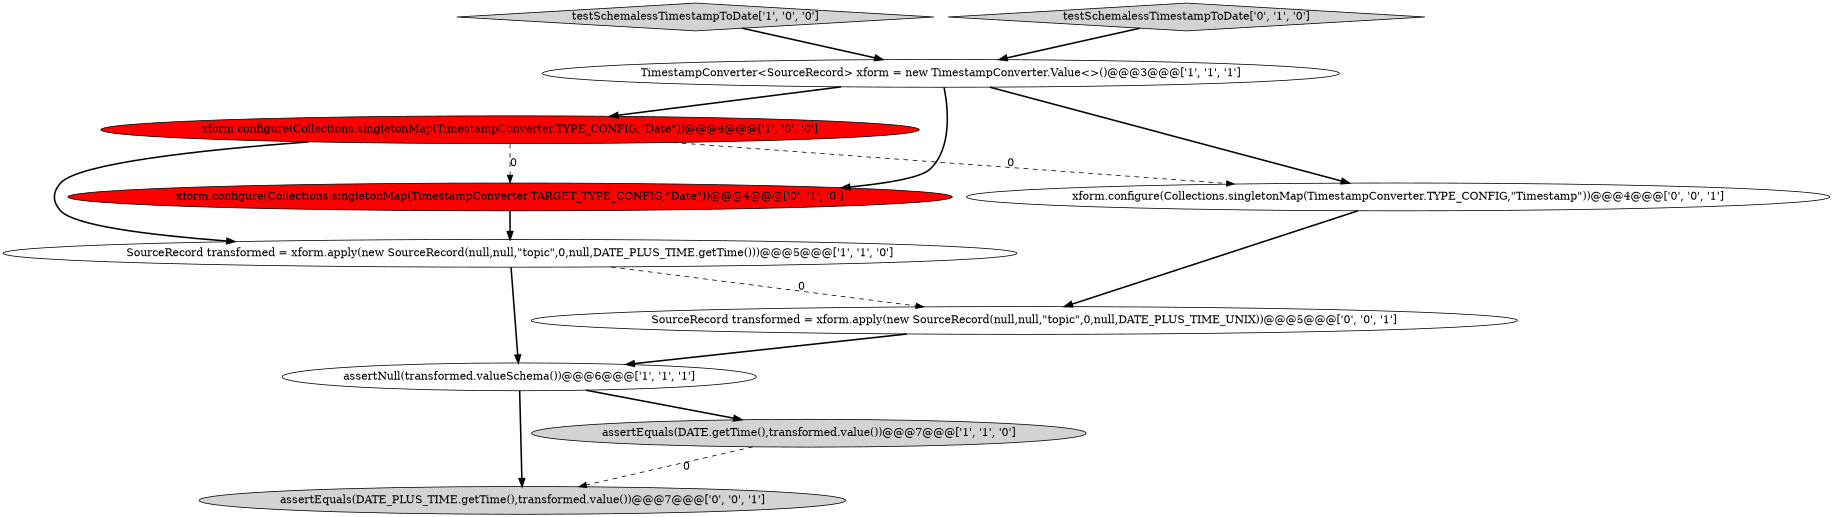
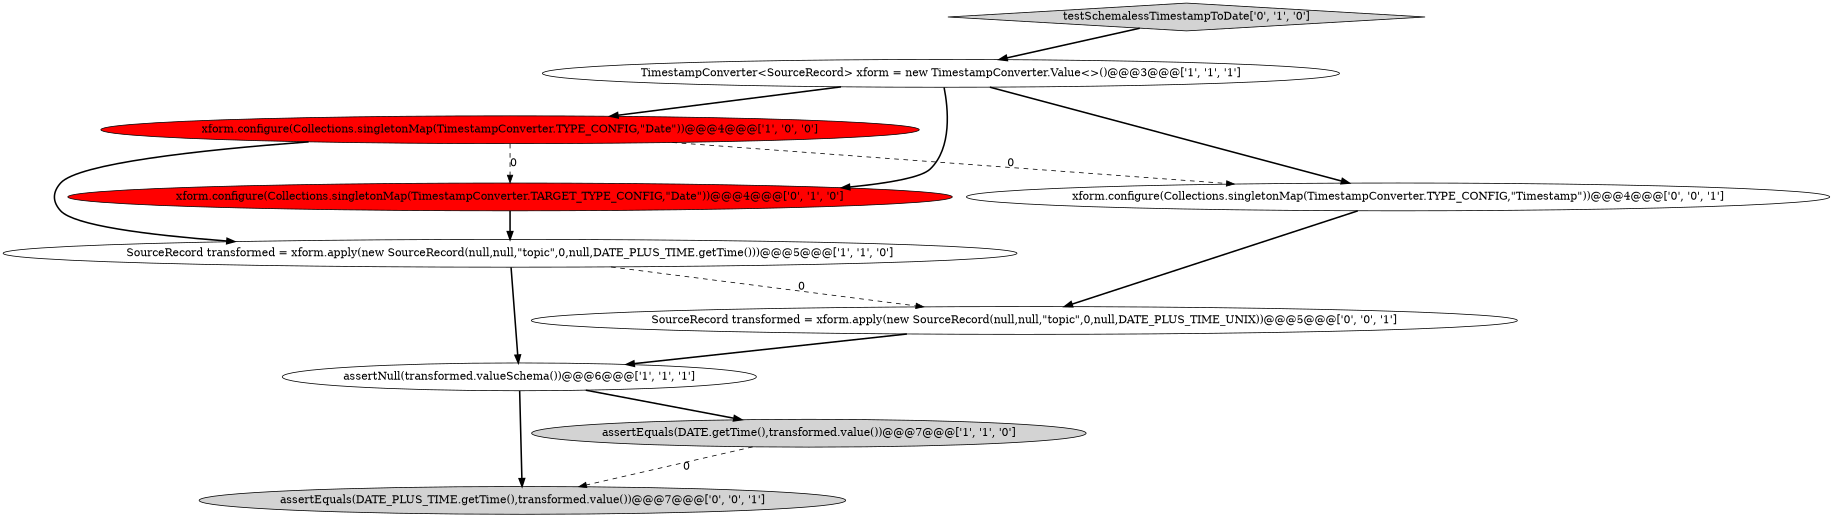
node "testSchemalessTimestampToDate['1', '0', '0']": removed
